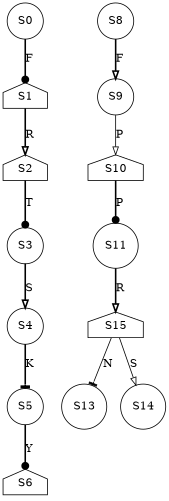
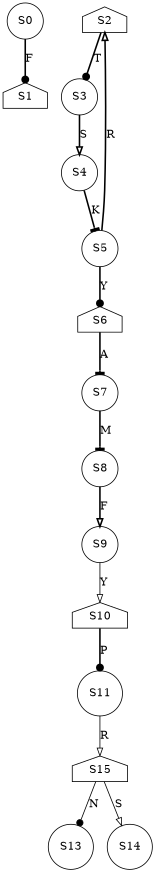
edge "S1" -> "S2": now "S5" -> "S2"
edge "S9" -> "S10": label "P" -> "Y"
edge "S11" -> "S15": style bold -> solid
edge "S15" -> "S13": arrowhead tee -> dot
node "S7": added
